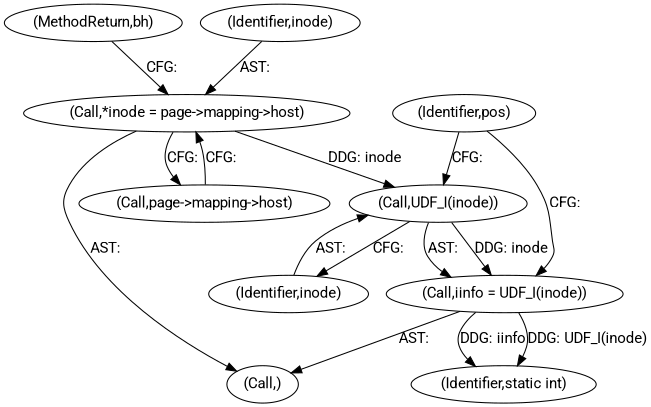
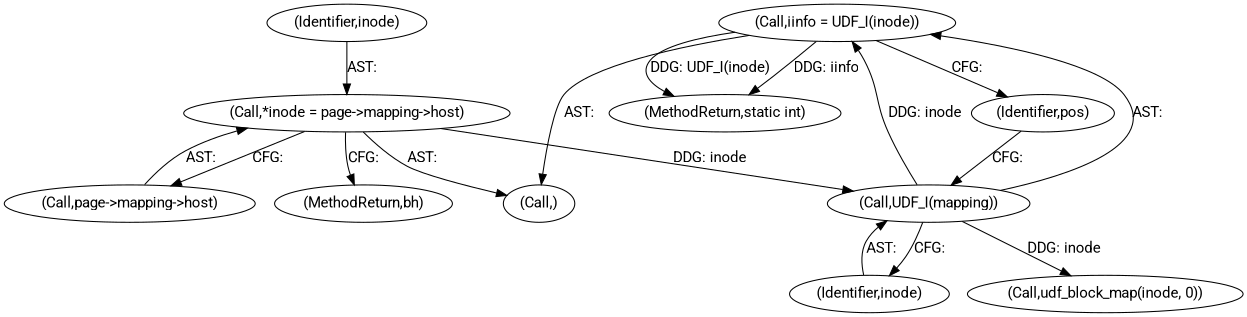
edge "(MethodReturn,bh)" -> "(Call,*inode = page->mapping->host)": reversed
edge "(Call,page->mapping->host)" -> "(Call,*inode = page->mapping->host)": label "CFG: " -> "AST: "
edge "(Identifier,pos)" -> "(Call,iinfo = UDF_I(inode))": reversed
node "(Call,UDF_I(inode))": label "(Call,UDF_I(inode))" -> "(Call,UDF_I(mapping))"
node "(Call,udf_block_map(inode, 0))": added
node "(Identifier,static int)": label "(Identifier,static int)" -> "(MethodReturn,static int)"
